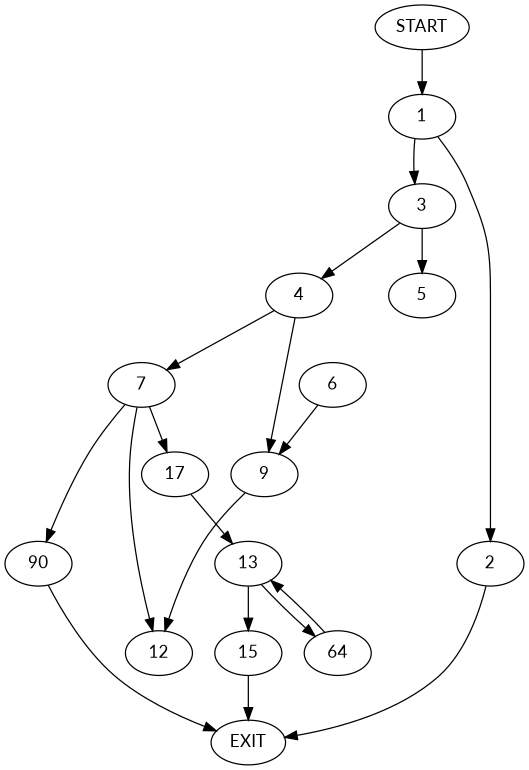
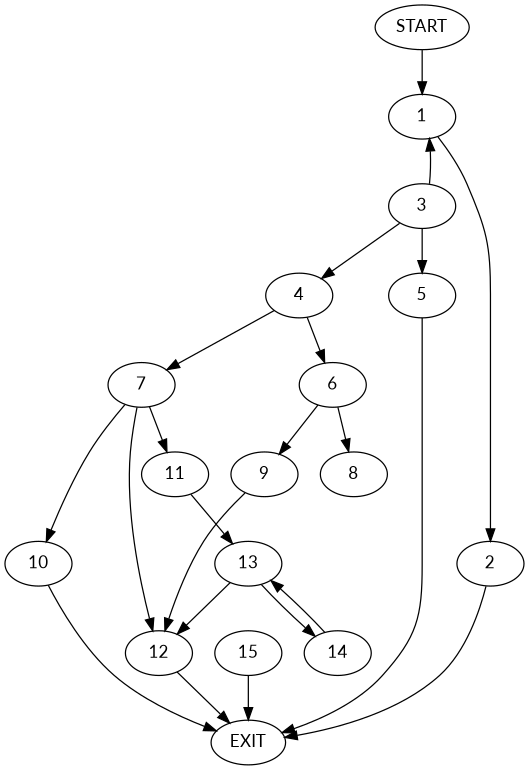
edge "1" -> "3": reversed
edge "4" -> "9": now "4" -> "6"
node "17": label "17" -> "11"
node "8": added
edge "5" -> "EXIT": added
node "90": label "90" -> "10"
edge "13" -> "15": now "13" -> "12"
node "64": label "64" -> "14"
edge "12" -> "EXIT": added
